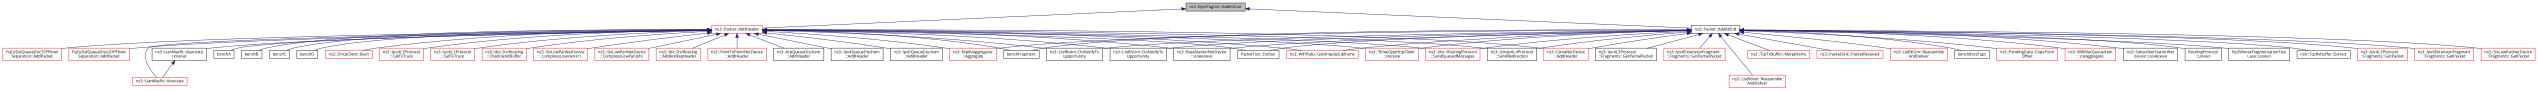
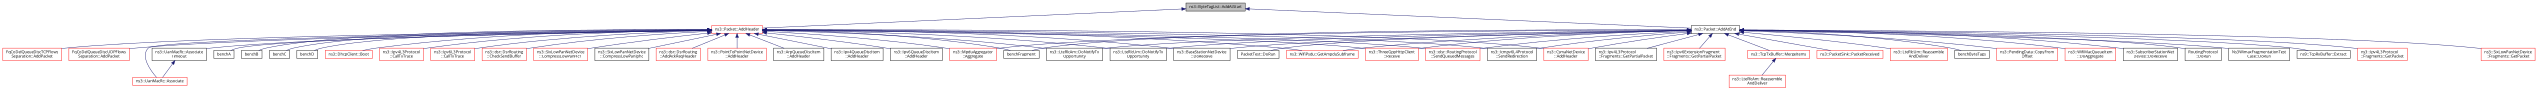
edge "PacketTest::DoRun" -> "ns3::Packet::AddHeader": removed
node "ns3::SixLowPanNetDevice ::CompressLowPanIphc": color red -> black
node "ns3::Ipv6ExtensionFragment ::Fragments::GetPacket": removed
edge "ns3::LteRlcAm::Reassemble AndDeliver" -> "ns3::Packet::AddAtEnd": now "ns3::LteRlcAm::Reassemble AndDeliver" -> "ns3::TcpTxBuffer::MergeItems"
